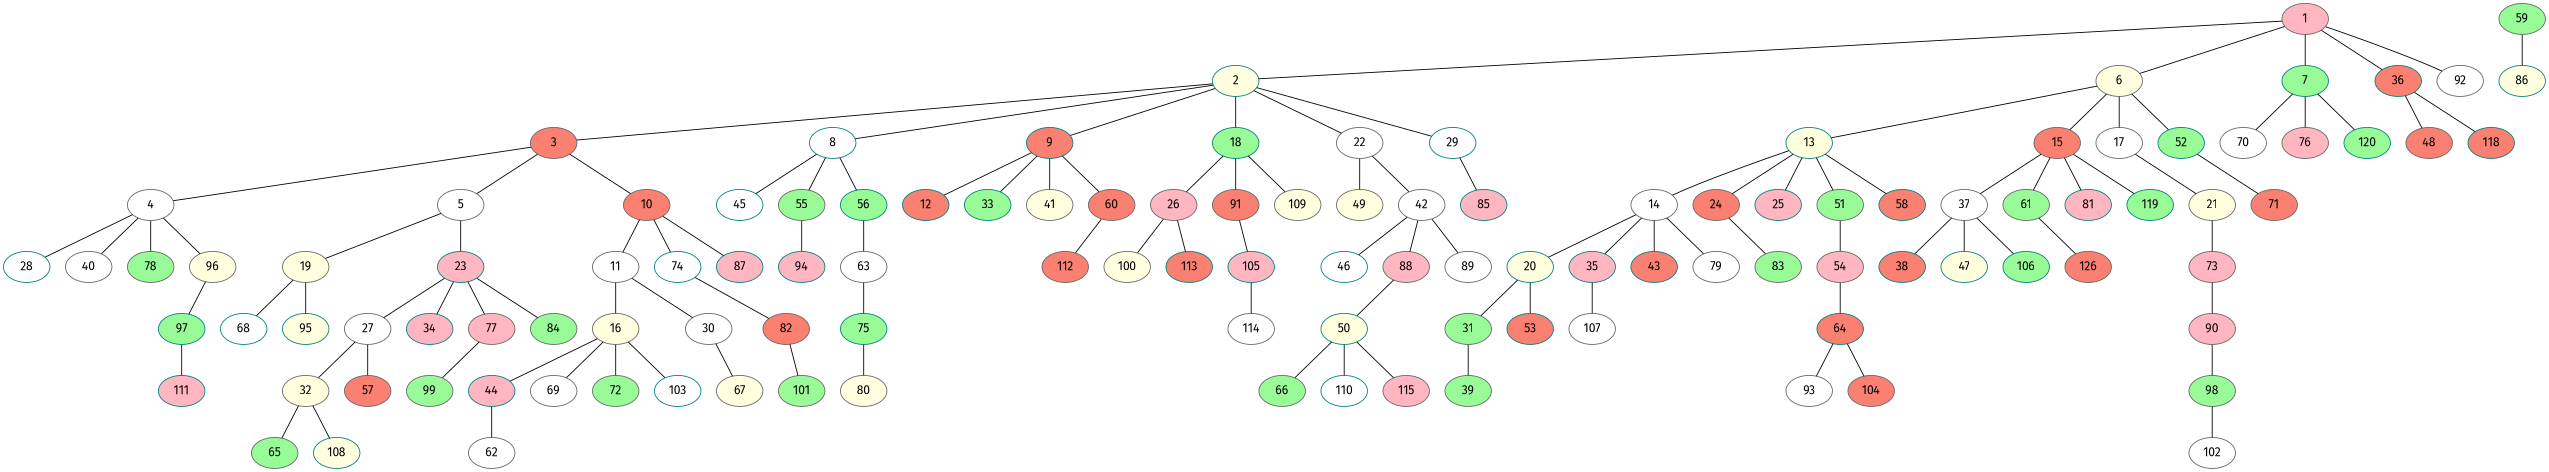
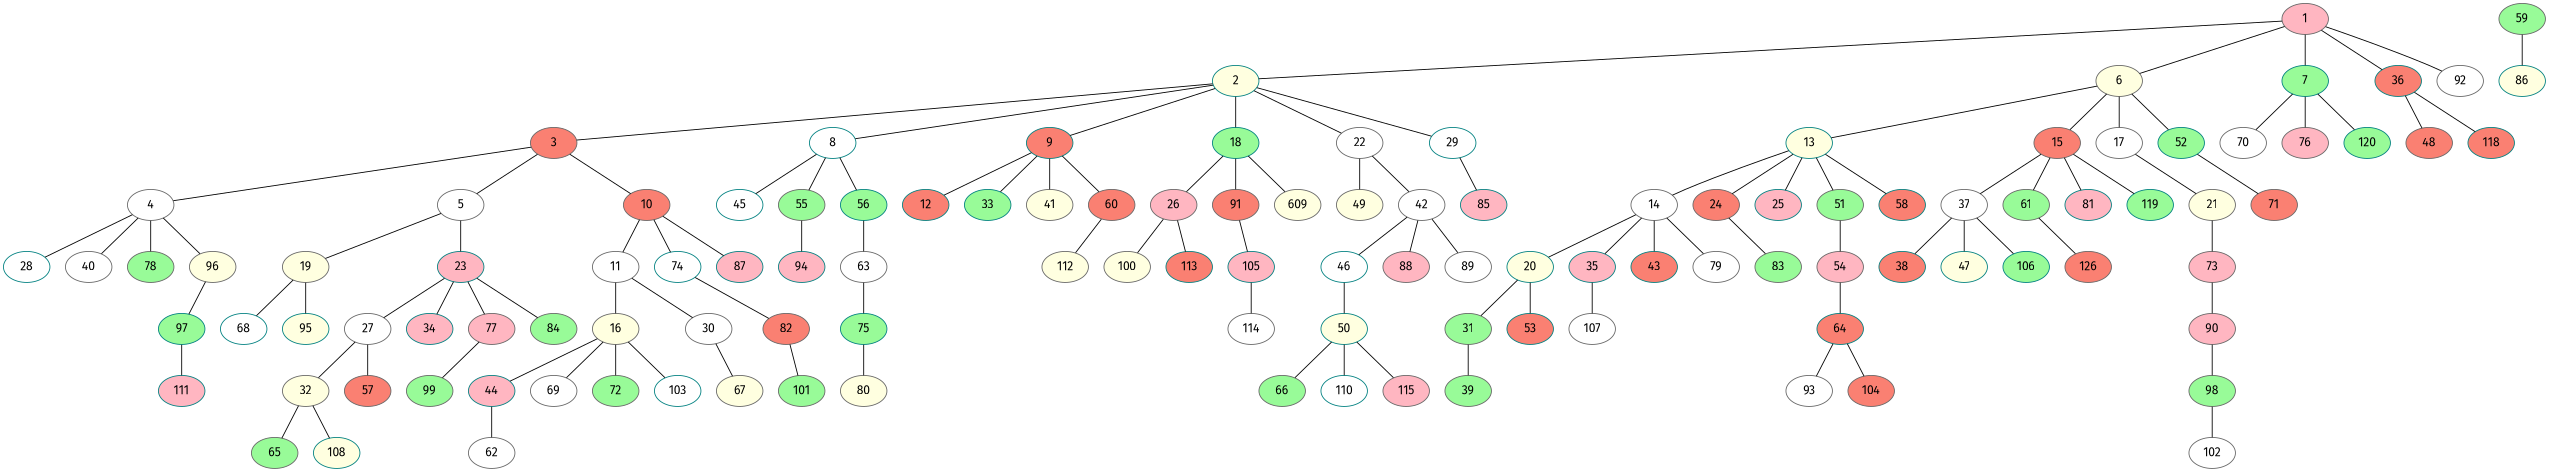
node "109": label "109" -> "609"
node "112": fillcolor salmon -> lightyellow
edge "88" -- "50": now "46" -- "50"
